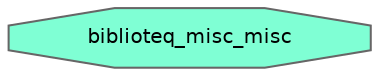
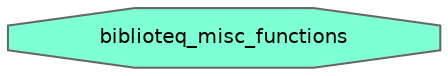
node "biblioteq_misc_misc": label "biblioteq_misc_misc" -> "biblioteq_misc_functions"
